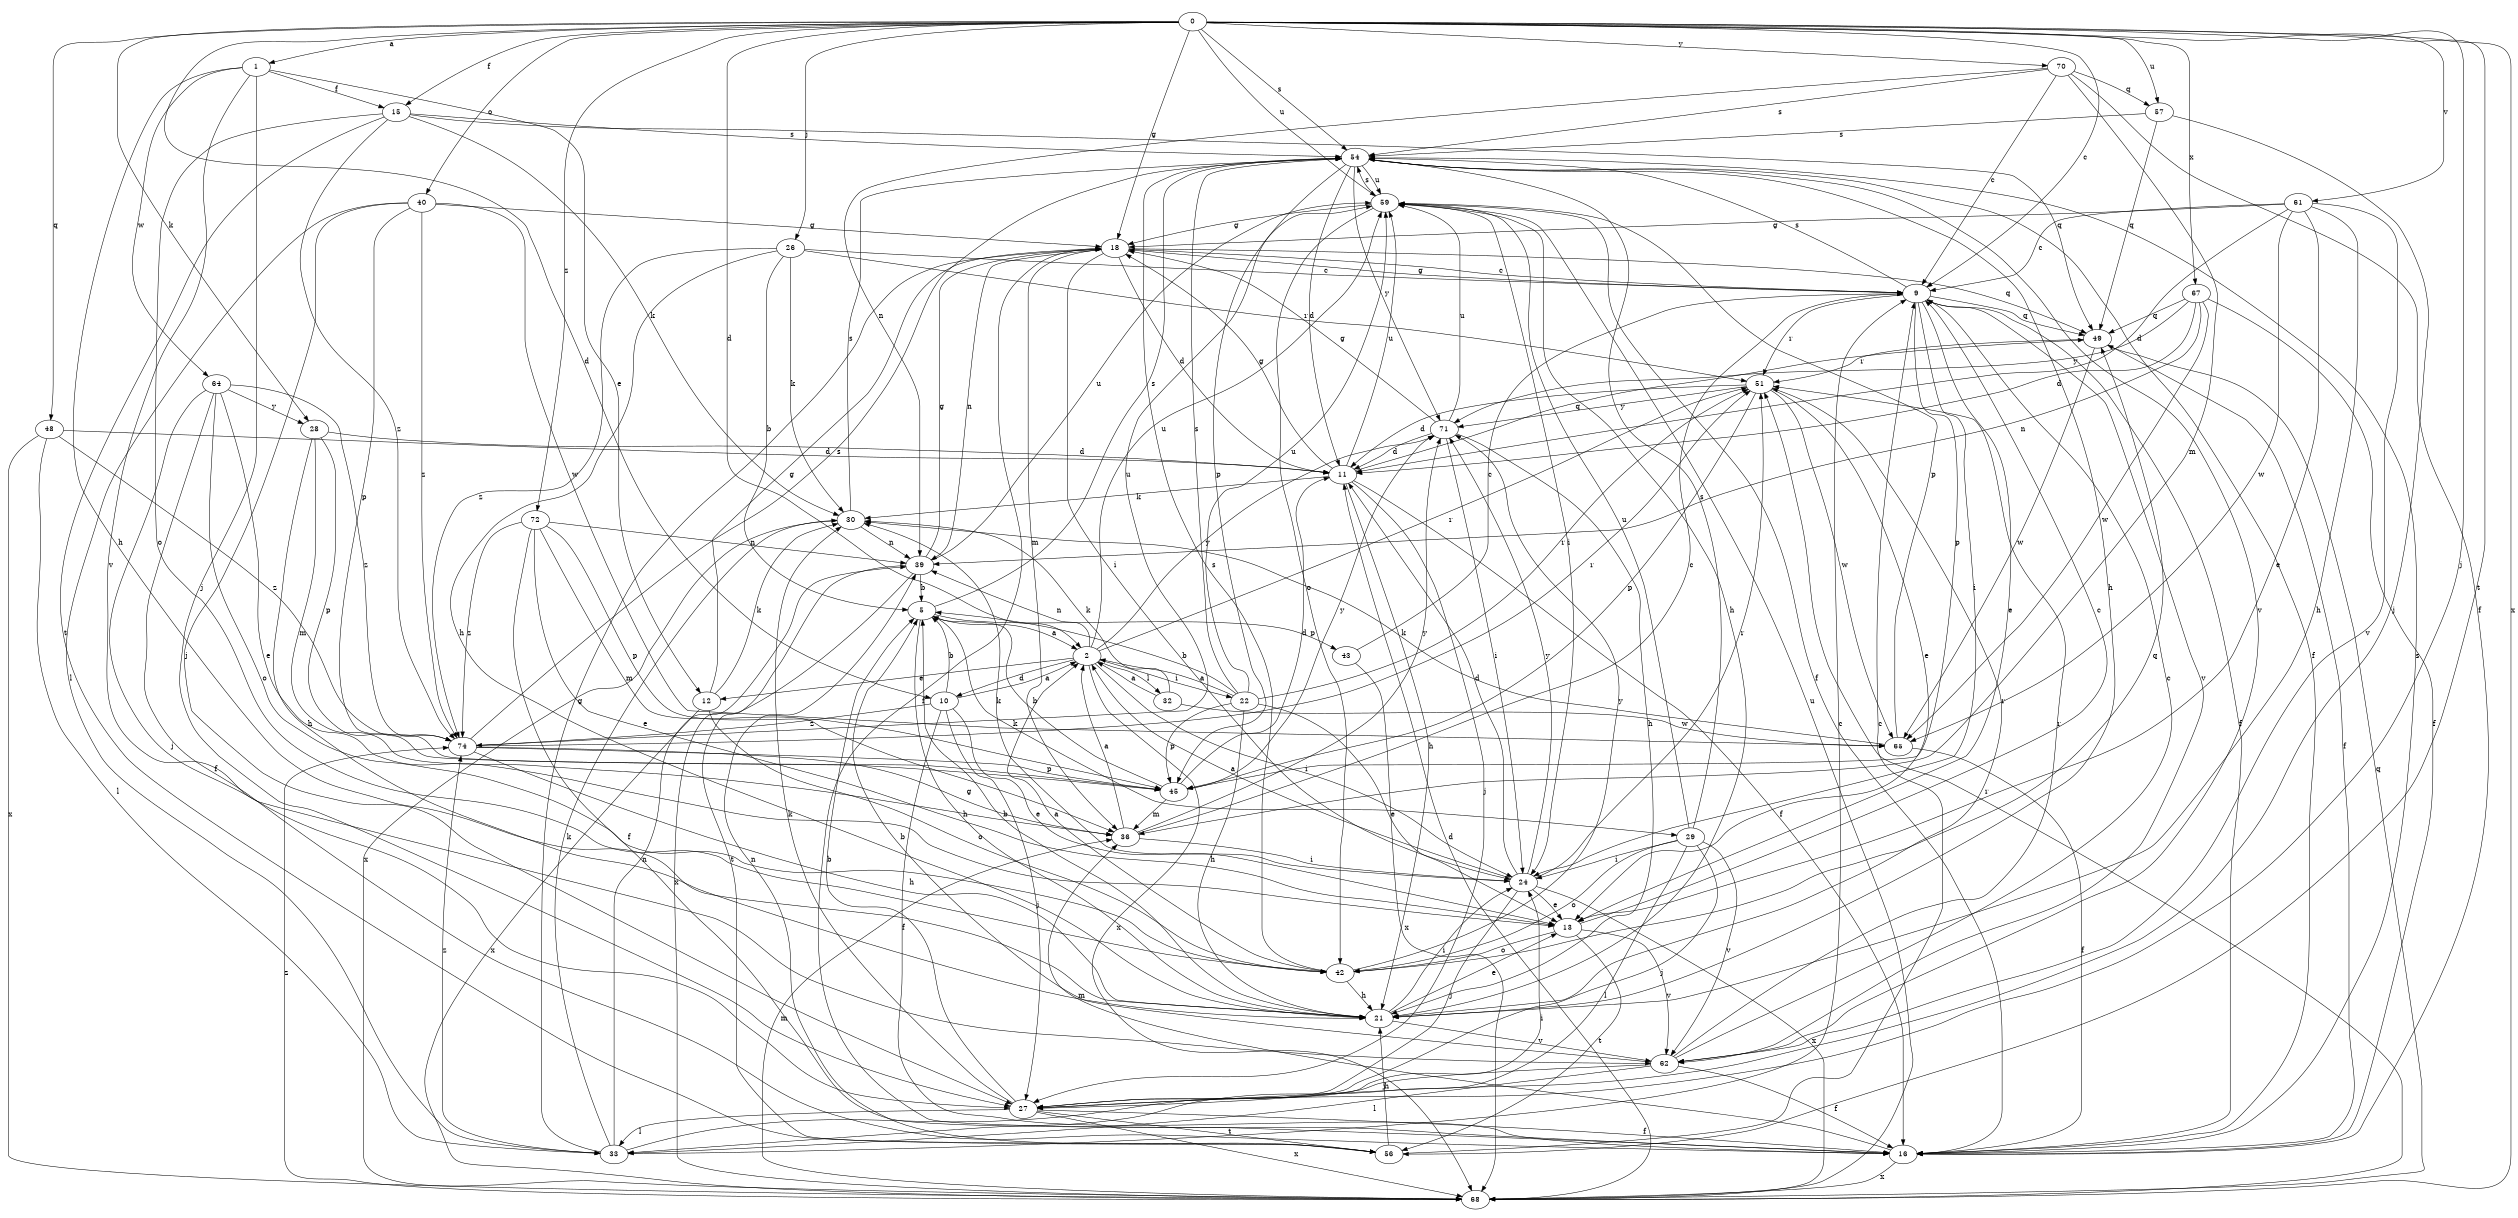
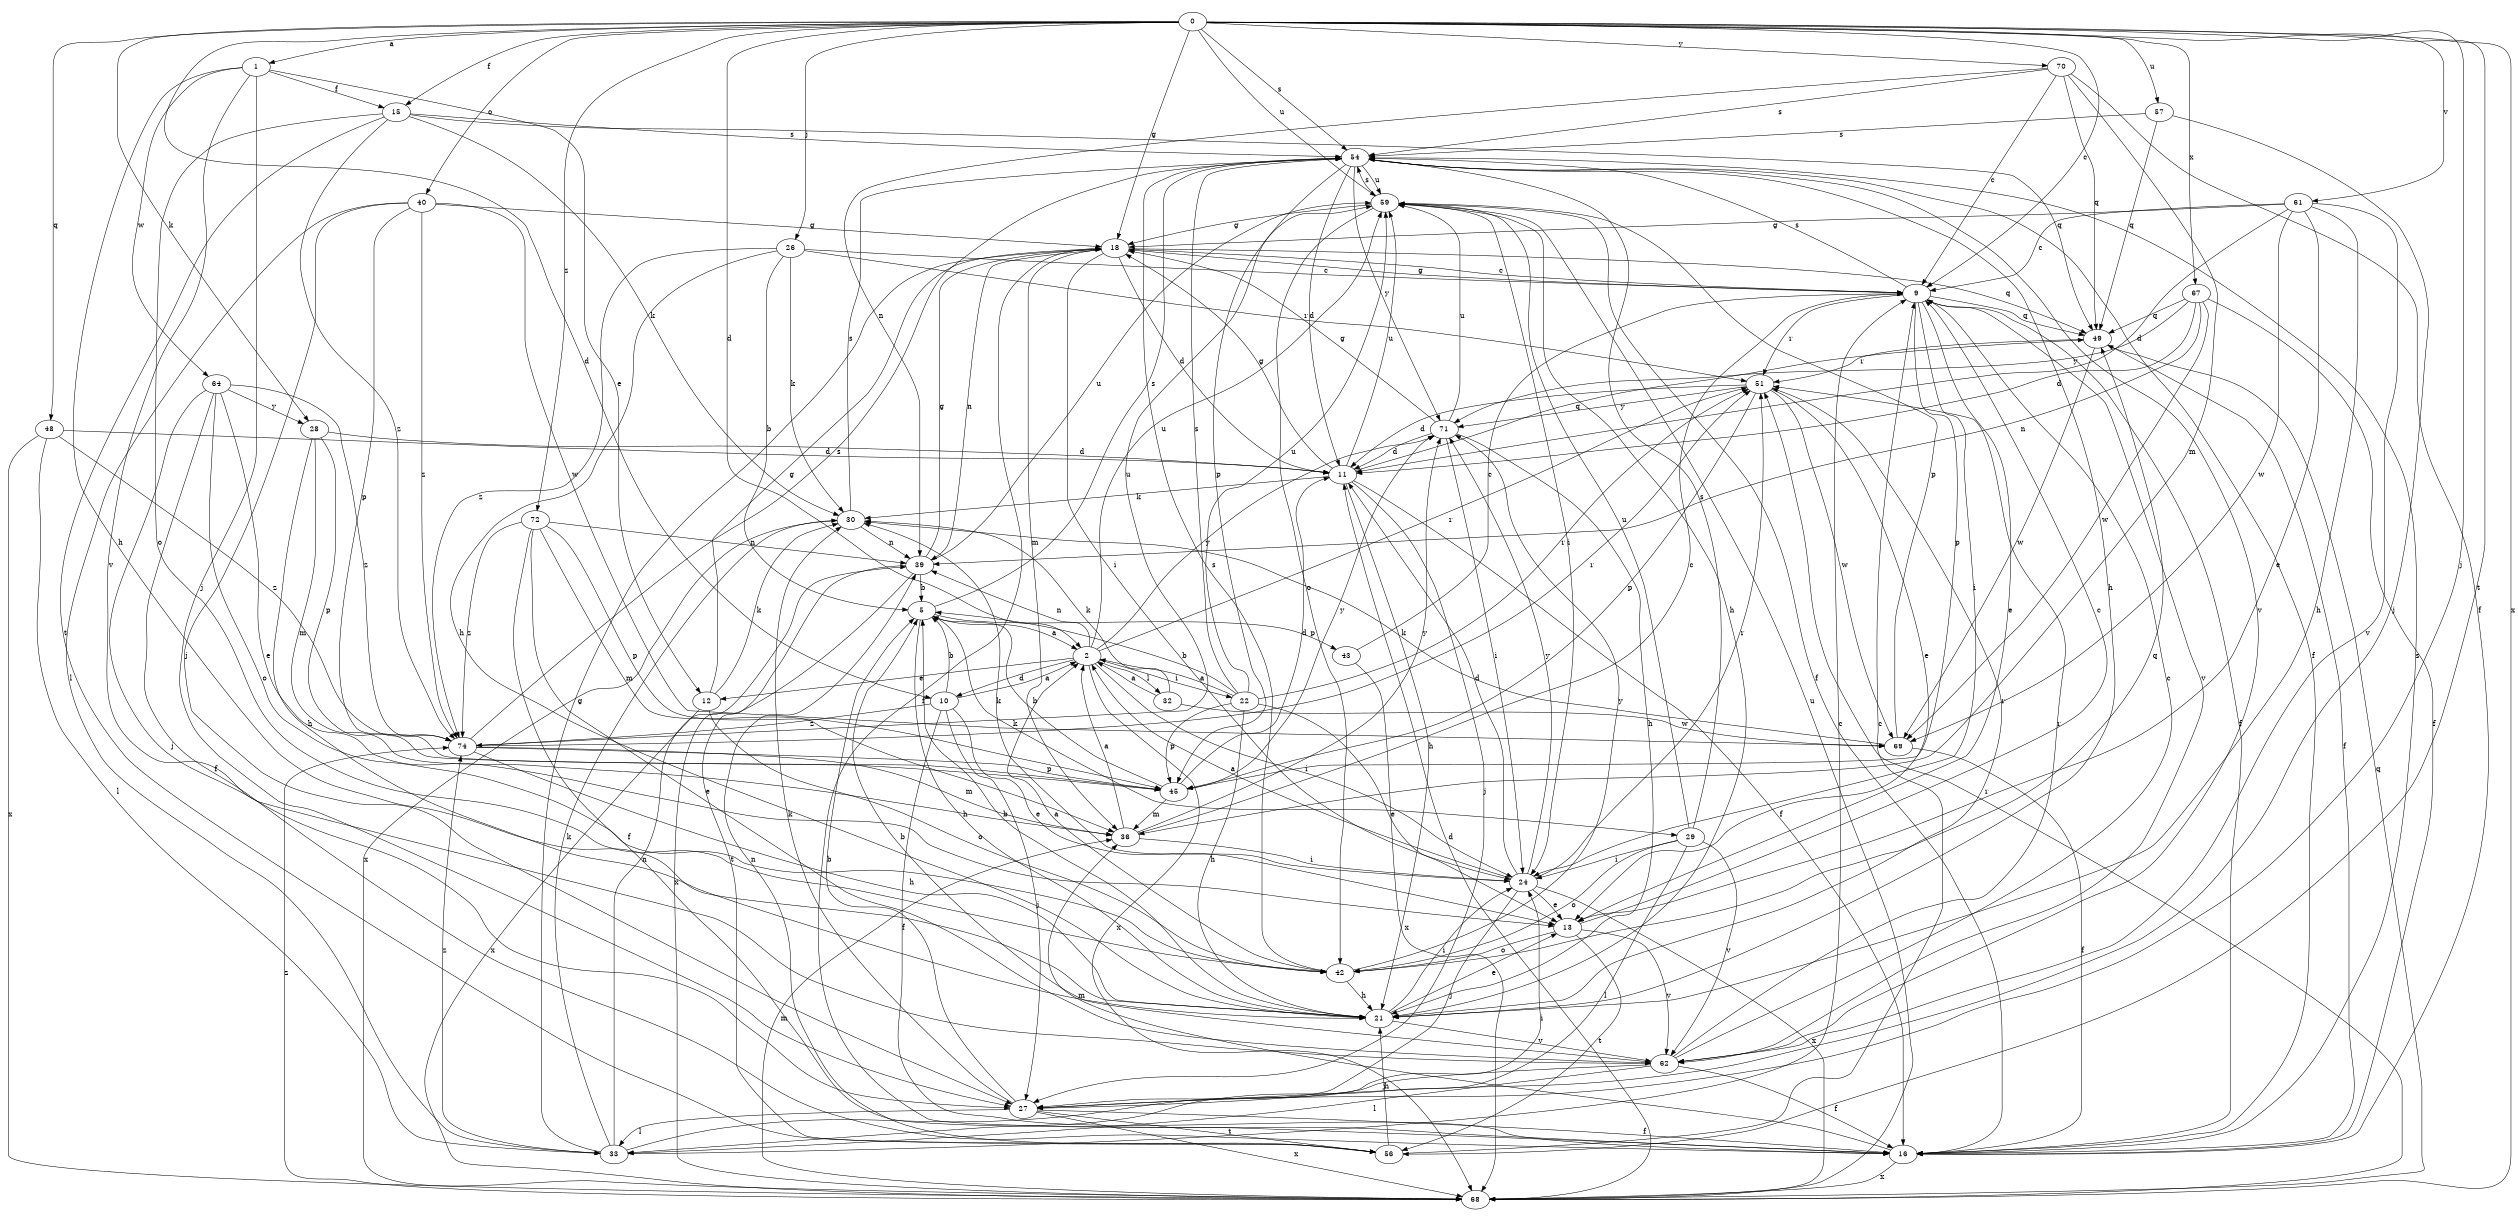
edge "70" -> "57": now "70" -> "49"
node "65": label "65" -> "69"
edge "74" -> "36": label "g" -> "m"
edge "72" -> "13": now "72" -> "62"
edge "29" -> "27": removed, label "j"
